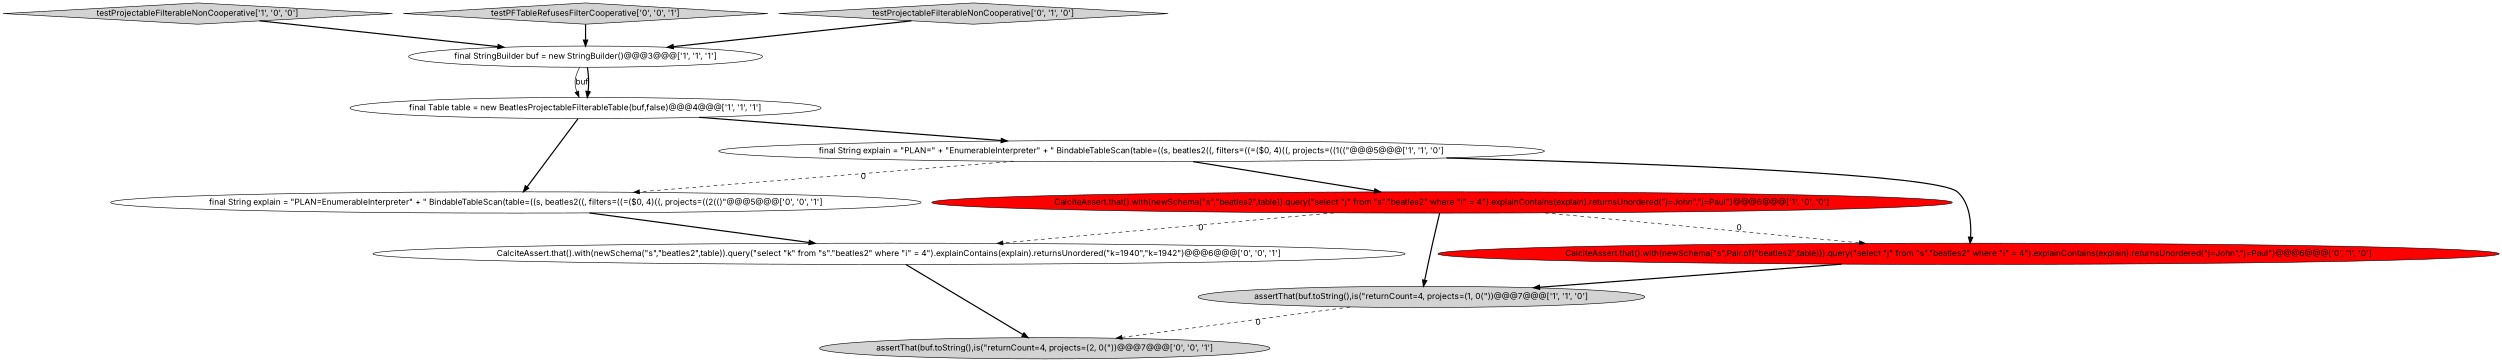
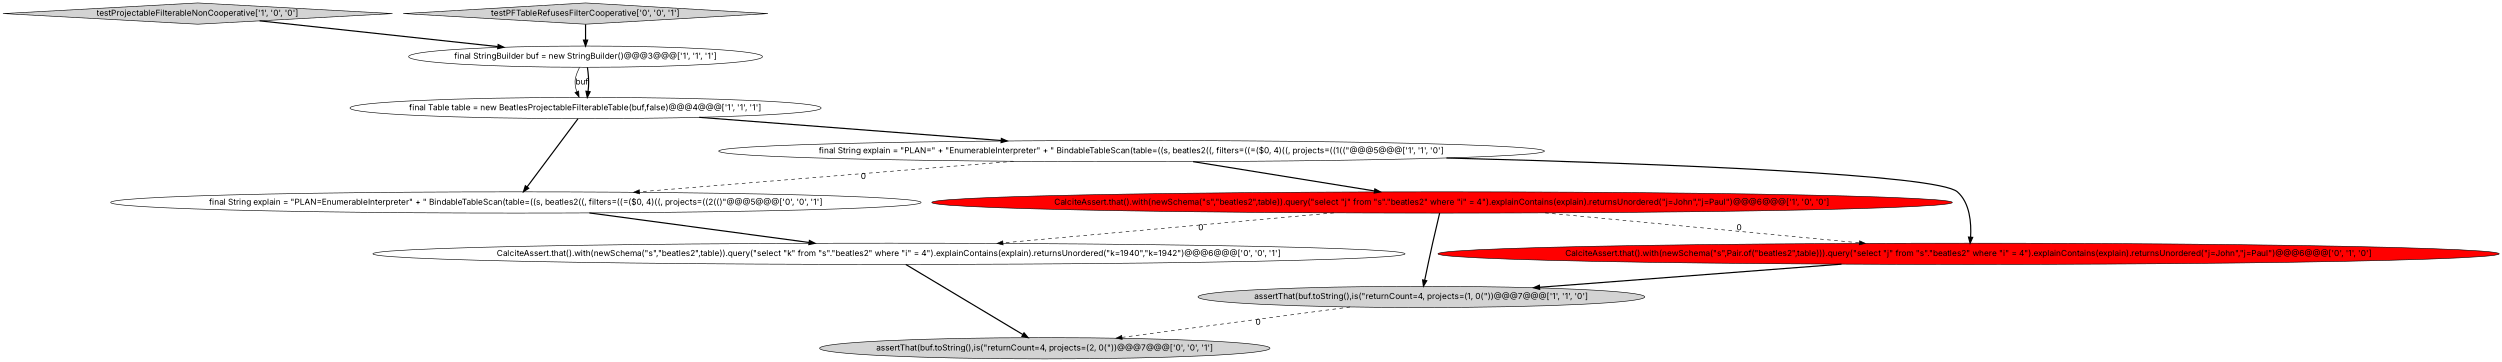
node "testProjectableFilterableNonCooperative['0', '1', '0']": removed
